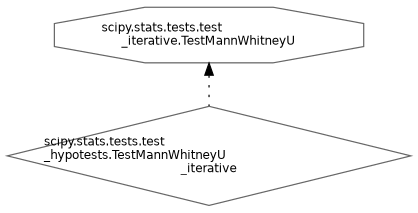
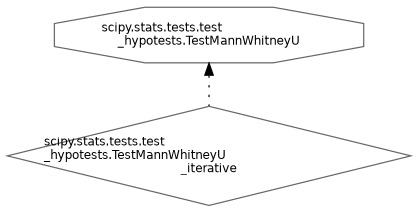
node "scipy.stats.tests.test _iterative.TestMannWhitneyU": label "scipy.stats.tests.test _iterative.TestMannWhitneyU" -> "scipy.stats.tests.test _hypotests.TestMannWhitneyU"
